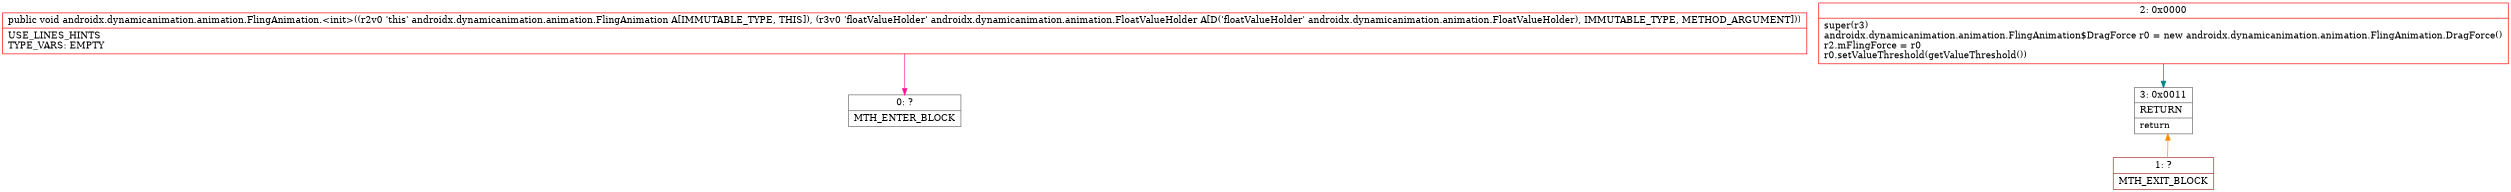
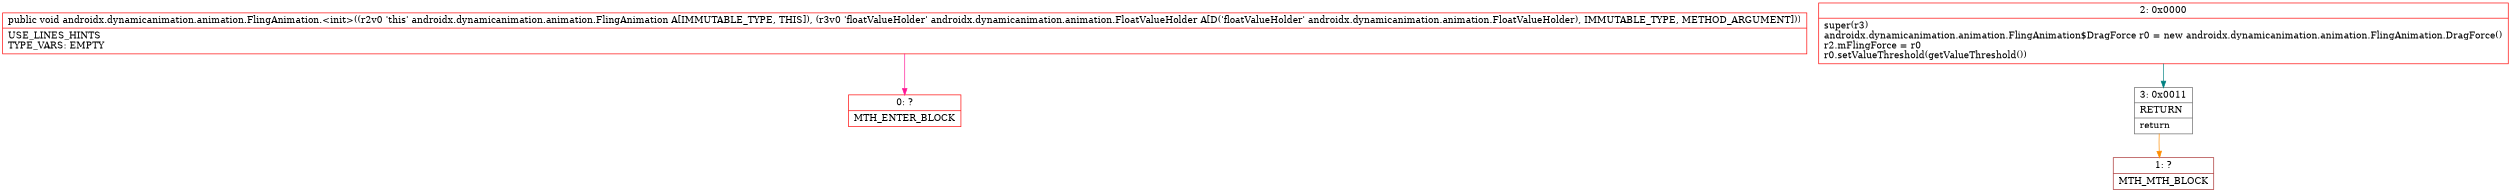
node "0: ?": color gray40 -> red
edge "1: ?" -> "3: 0x0011": reversed
node "1: ?": text "MTH_EXIT_BLOCK" -> "MTH_MTH_BLOCK"
